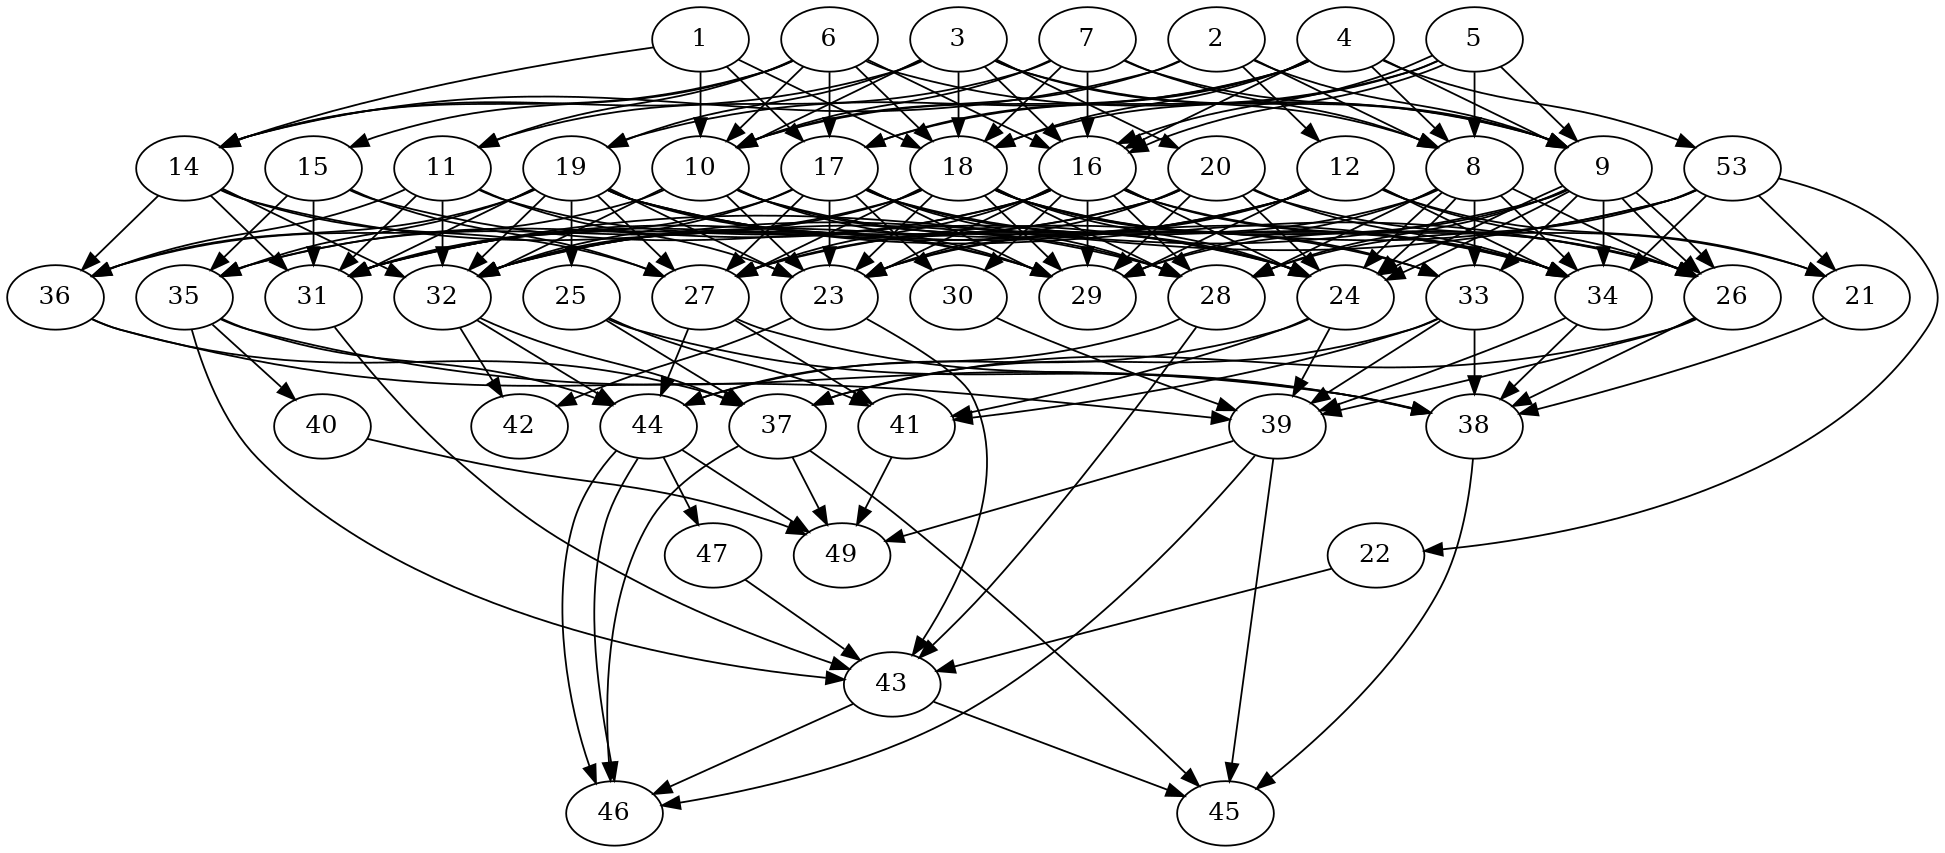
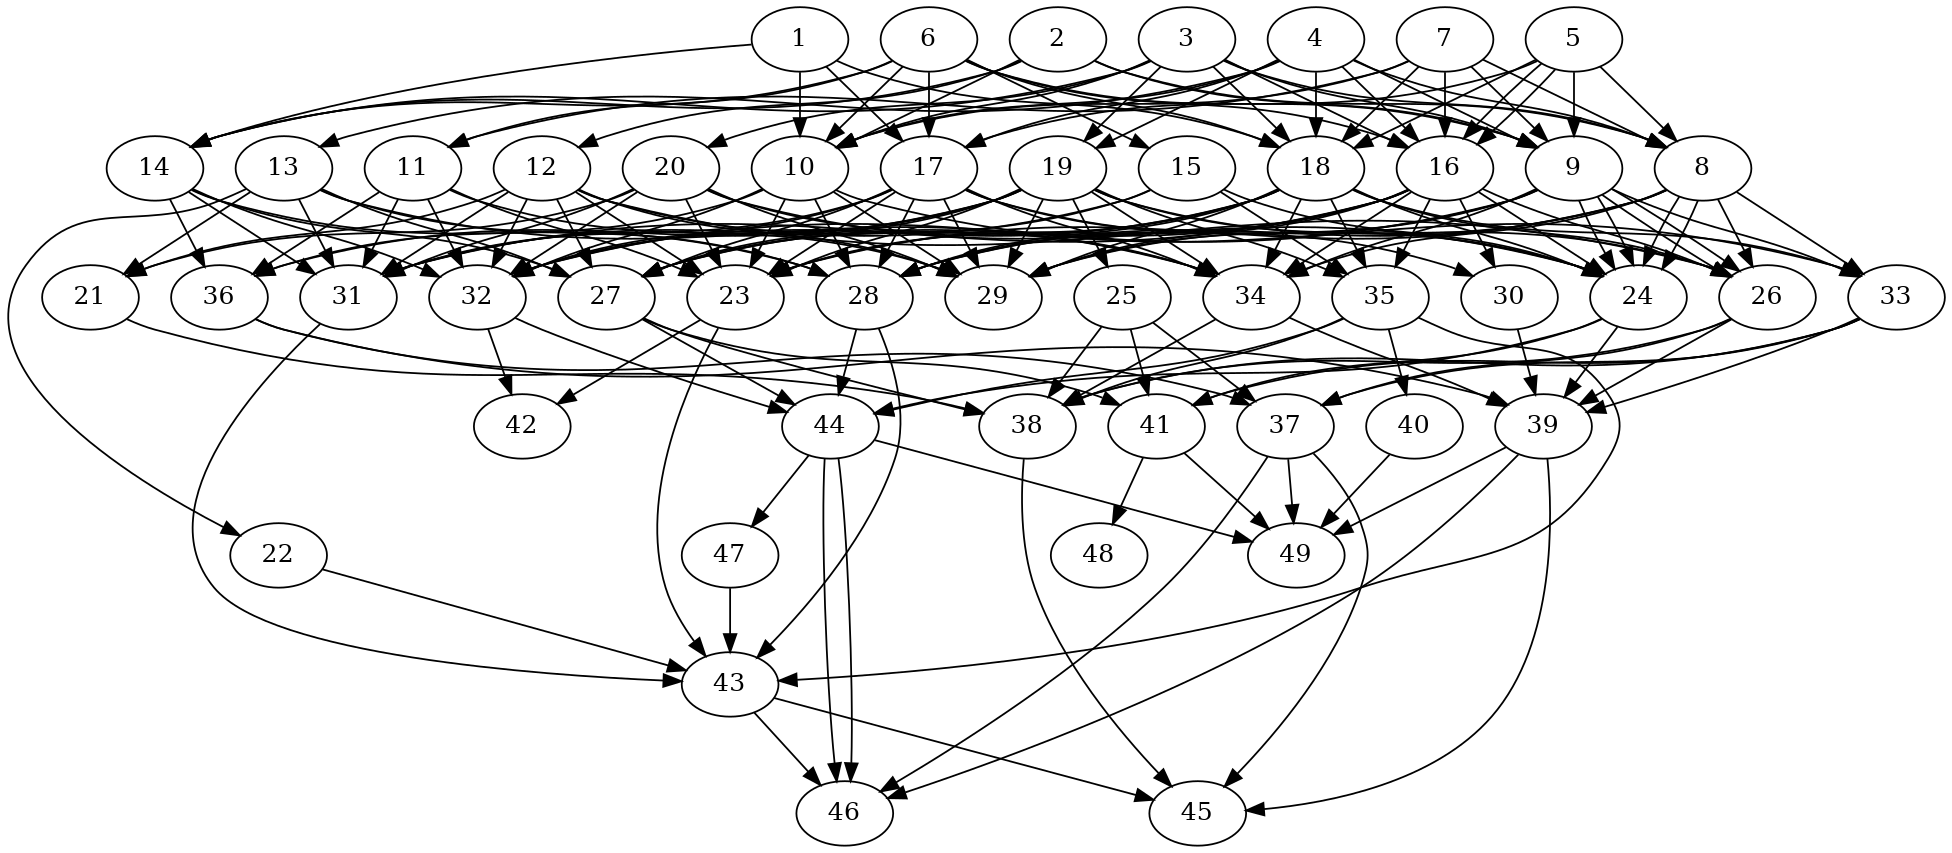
node "53": label "53" -> "13"
edge "32" -> "37": removed
node "48": added
